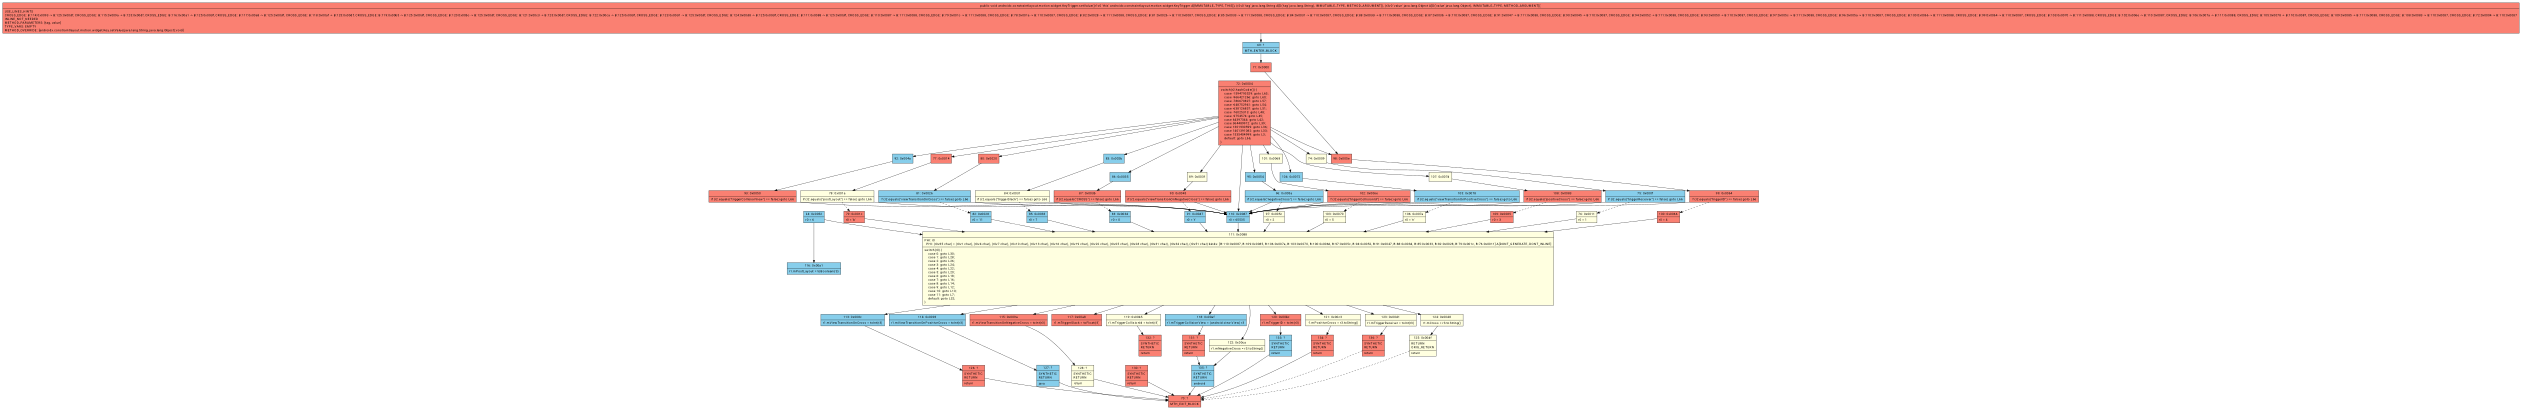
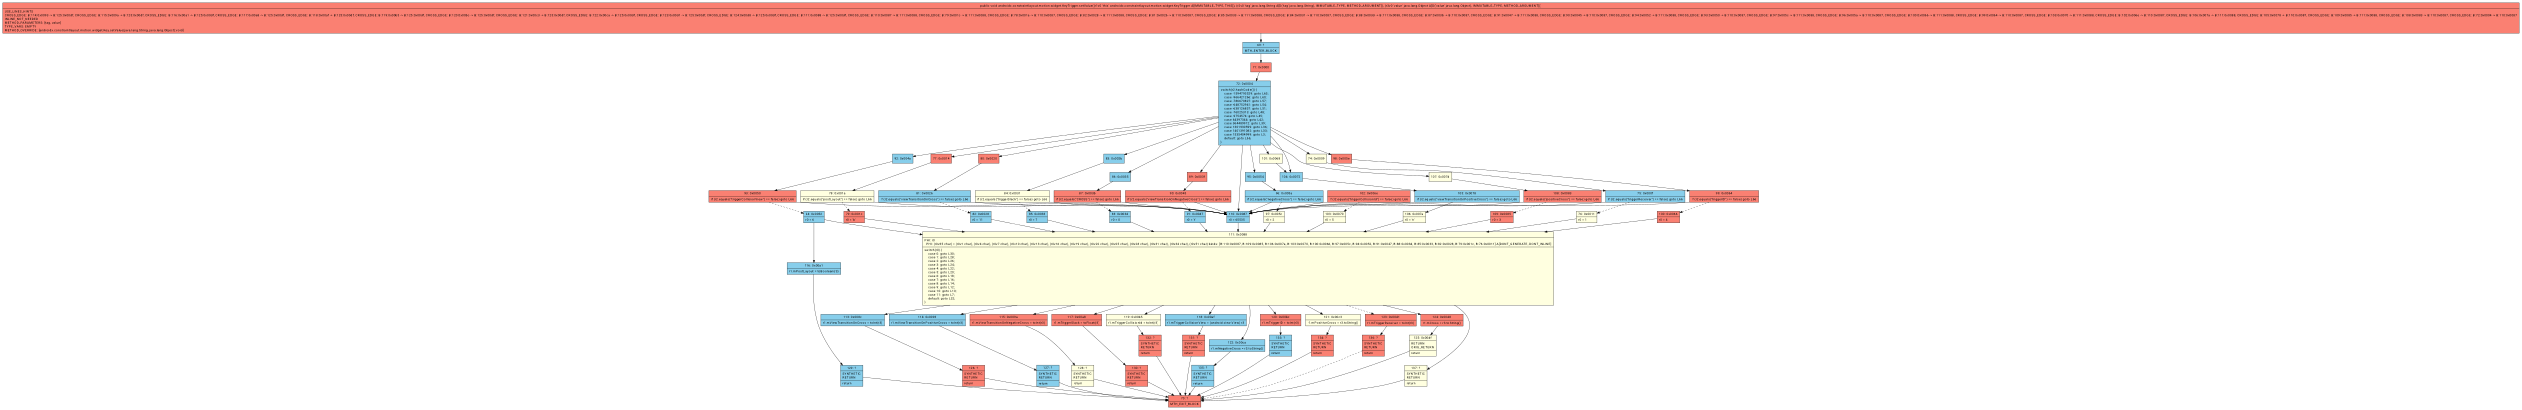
edge "71: 0x0000" -> "98: 0x005e": now "71: 0x0000" -> "72: 0x0004"
node "72: 0x0004": fillcolor salmon -> skyblue
node "89: 0x003f": fillcolor lightyellow -> salmon
edge "101: 0x0068" -> "102: 0x006e": now "101: 0x0068" -> "104: 0x0072"
edge "93: 0x0050" -> "94: 0x0052": added
edge "87: 0x003b" -> "110: 0x0087": added
edge "105: 0x0078" -> "106: 0x007a": style dashed -> solid
edge "111: 0x0088" -> "123: 0x00d1": style solid -> dashed
node "123: 0x00d1": fillcolor lightyellow -> salmon
node "124: 0x00d8": fillcolor lightyellow -> salmon
edge "117: 0x00a8" -> "130: ?": added
node "122: 0x00ca": fillcolor lightyellow -> skyblue
edge "131: ?" -> "135: ?": now "131: ?" -> "70: ?"
edge "132: ?" -> "70: ?": added
node "129: ?": added
node "137: ?": added
node "127: ?": text "java" -> "return"
node "135: ?": text "android" -> "return"
edge "125: 0x00df" -> "70: ?": style dashed -> solid
